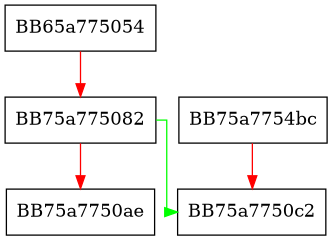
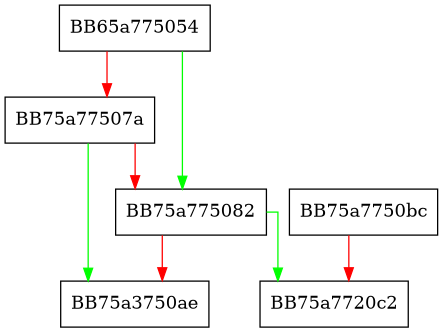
edge "BB65a775054" -> "BB75a775082": color red -> green
node "BB75a77507a": added
node "BB75a7754bc": label "BB75a7754bc" -> "BB75a7750bc"
node "BB75a7750ae": label "BB75a7750ae" -> "BB75a3750ae"
node "BB75a7750c2": label "BB75a7750c2" -> "BB75a7720c2"
